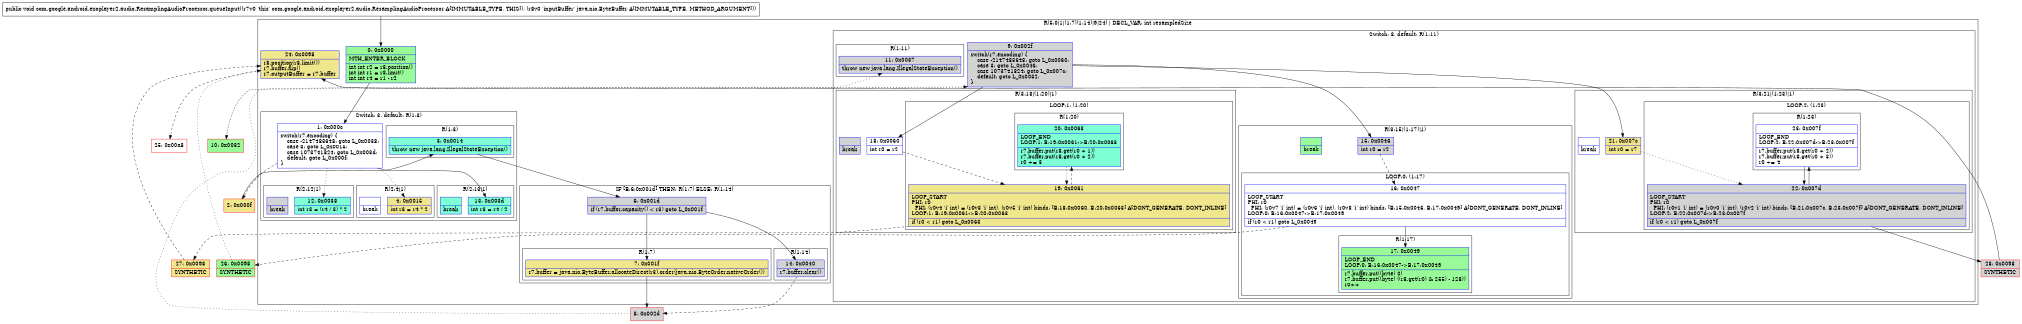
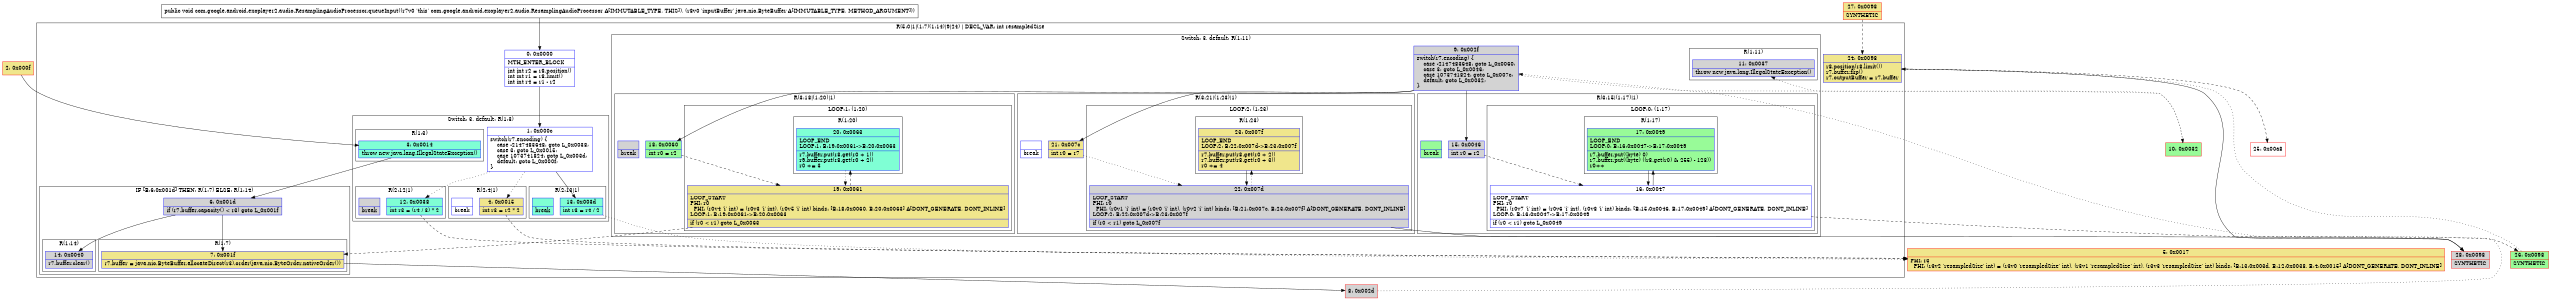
node "0: 0x0000": fillcolor palegreen -> white
edge "28: 0x0098" -> "24: 0x0098": reversed
node "18: 0x0060": fillcolor white -> palegreen
node "23: 0x007f": fillcolor white -> khaki
node "20: 0x0063": text "r7.buffer.put(r8.get(r0 + 2))" -> "r9.buffer.put(r8.get(r0 + 2))"
edge "1: 0x000c" -> "2: 0x000f": removed
edge "17: 0x0049" -> "16: 0x0047": added
edge "22: 0x007d" -> "23: 0x007f": style solid -> dotted
node "4: 0x0015": text "int r3 = r4 * 2" -> "int r3 = r2 * 2"
edge "19: 0x0061" -> "27: 0x0098": now "19: 0x0061" -> "7: 0x001f"
node "5: 0x0017": added
edge "14: 0x0040" -> "8: 0x002d": removed
